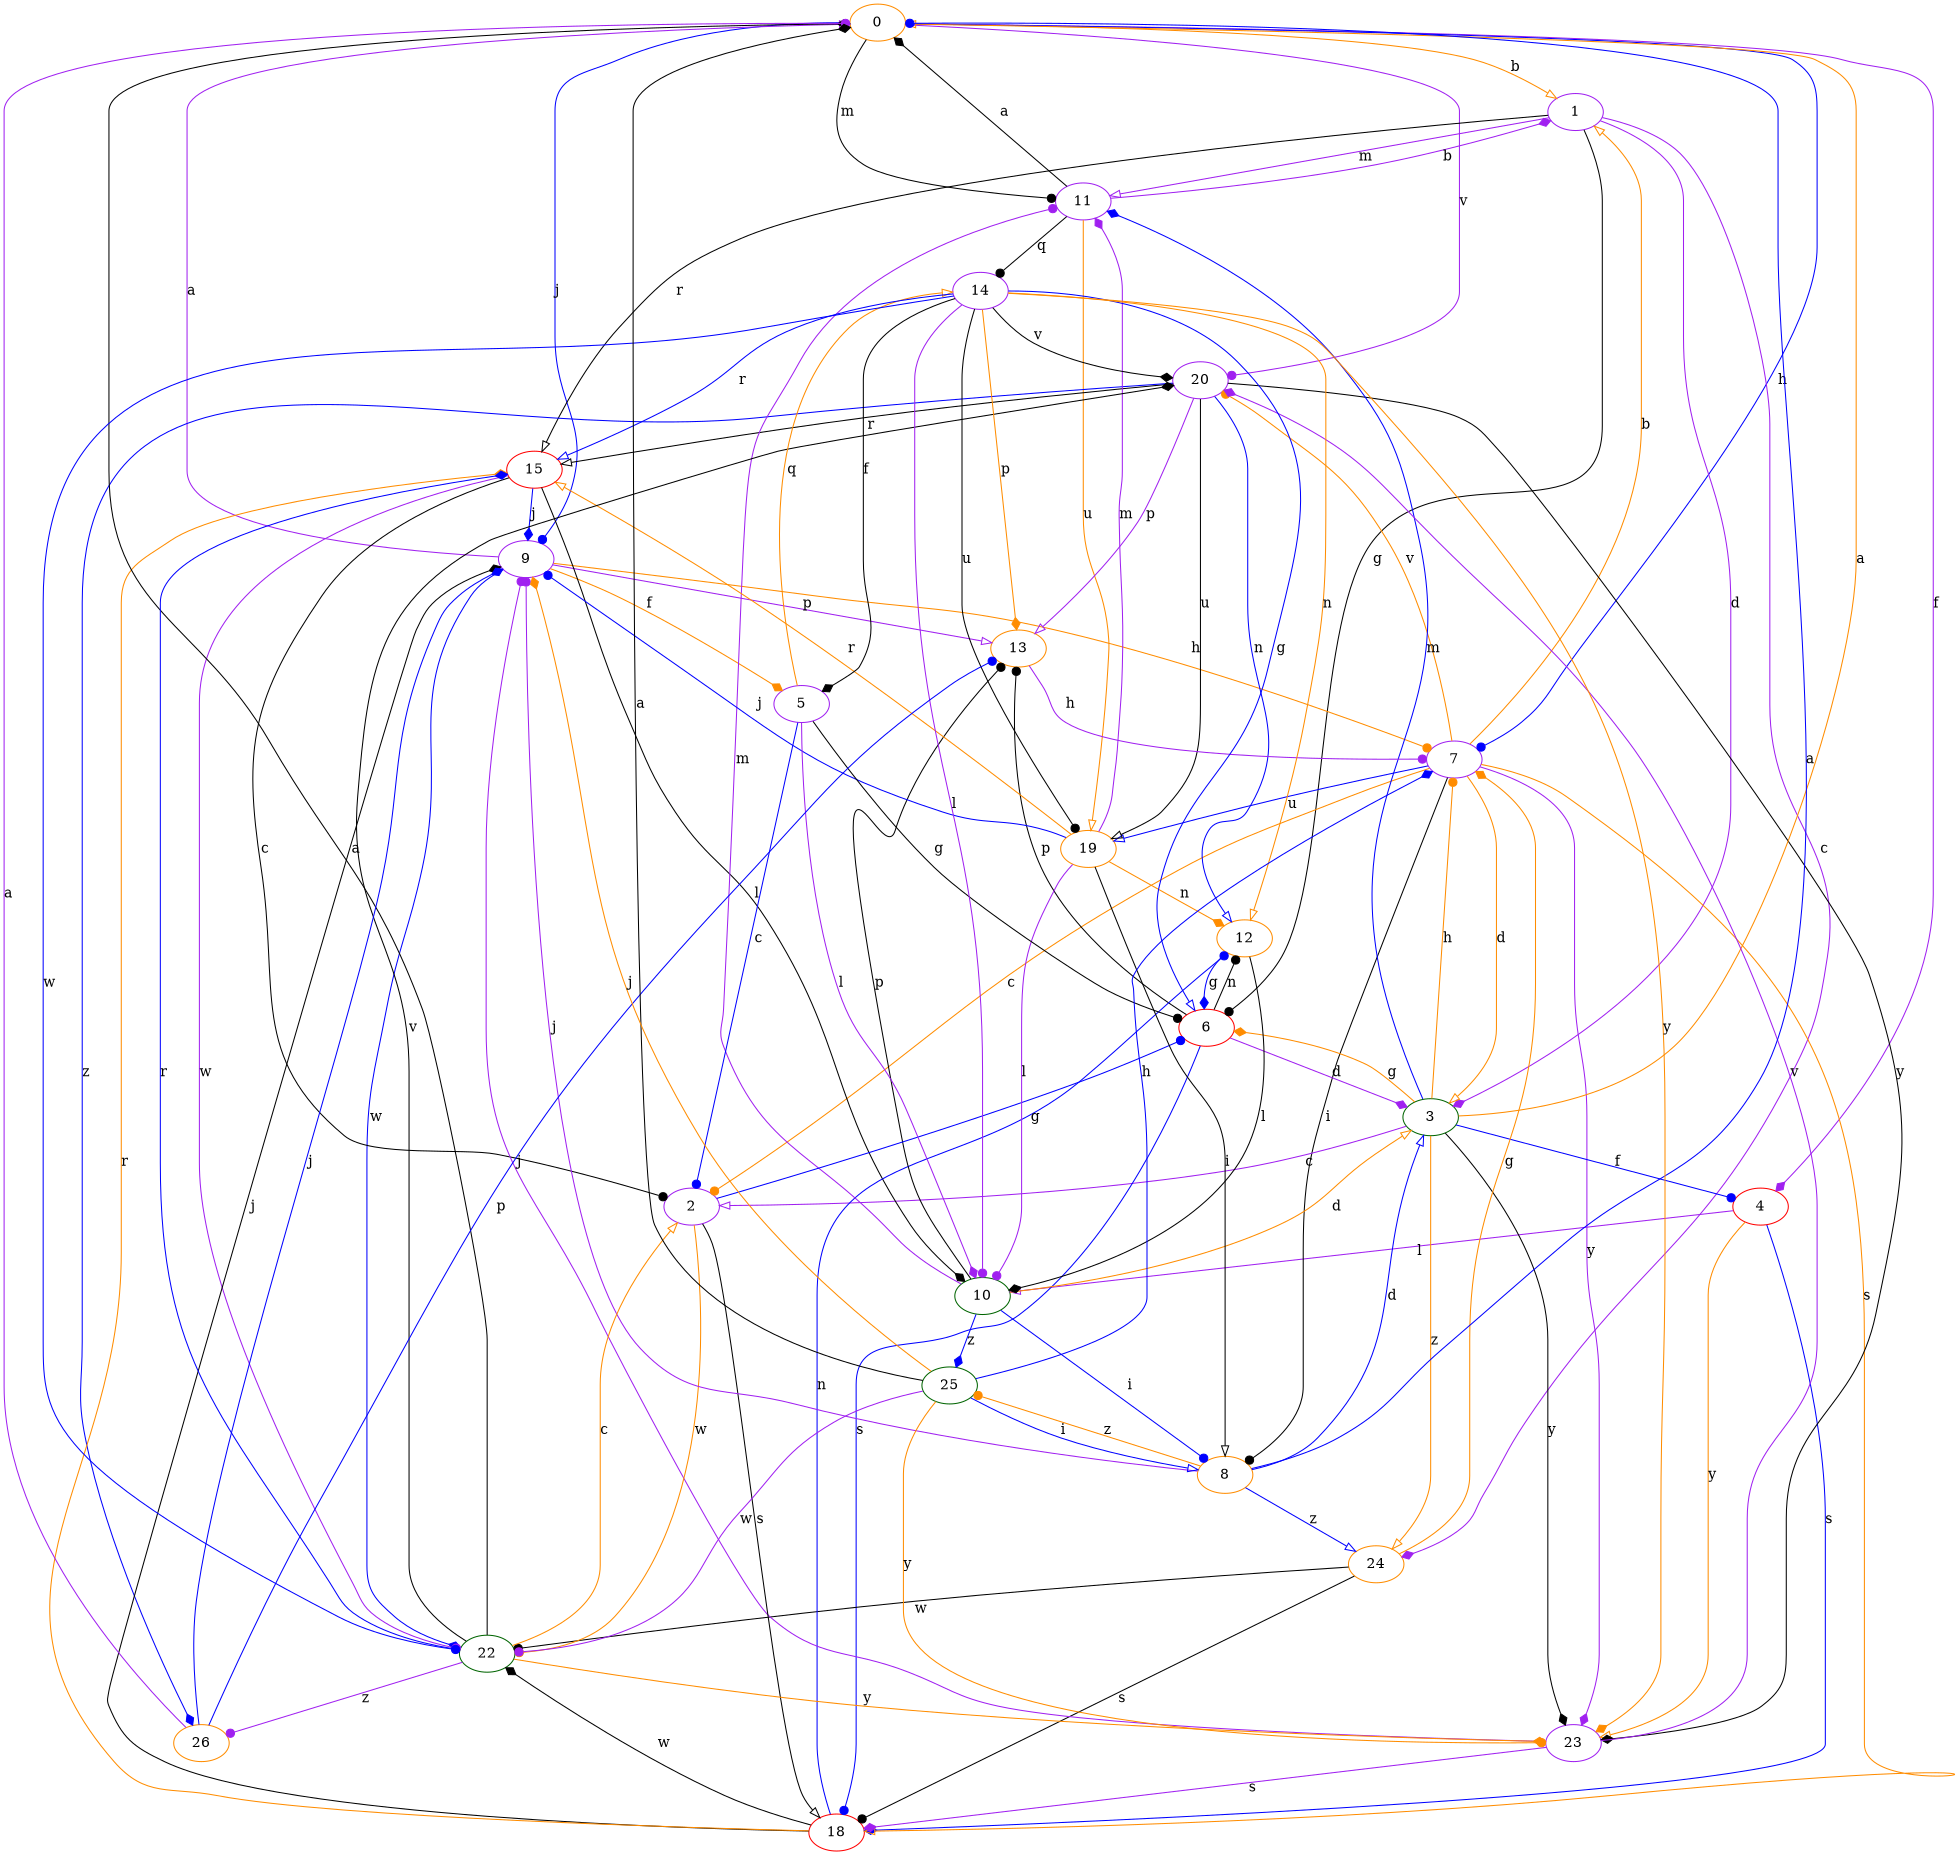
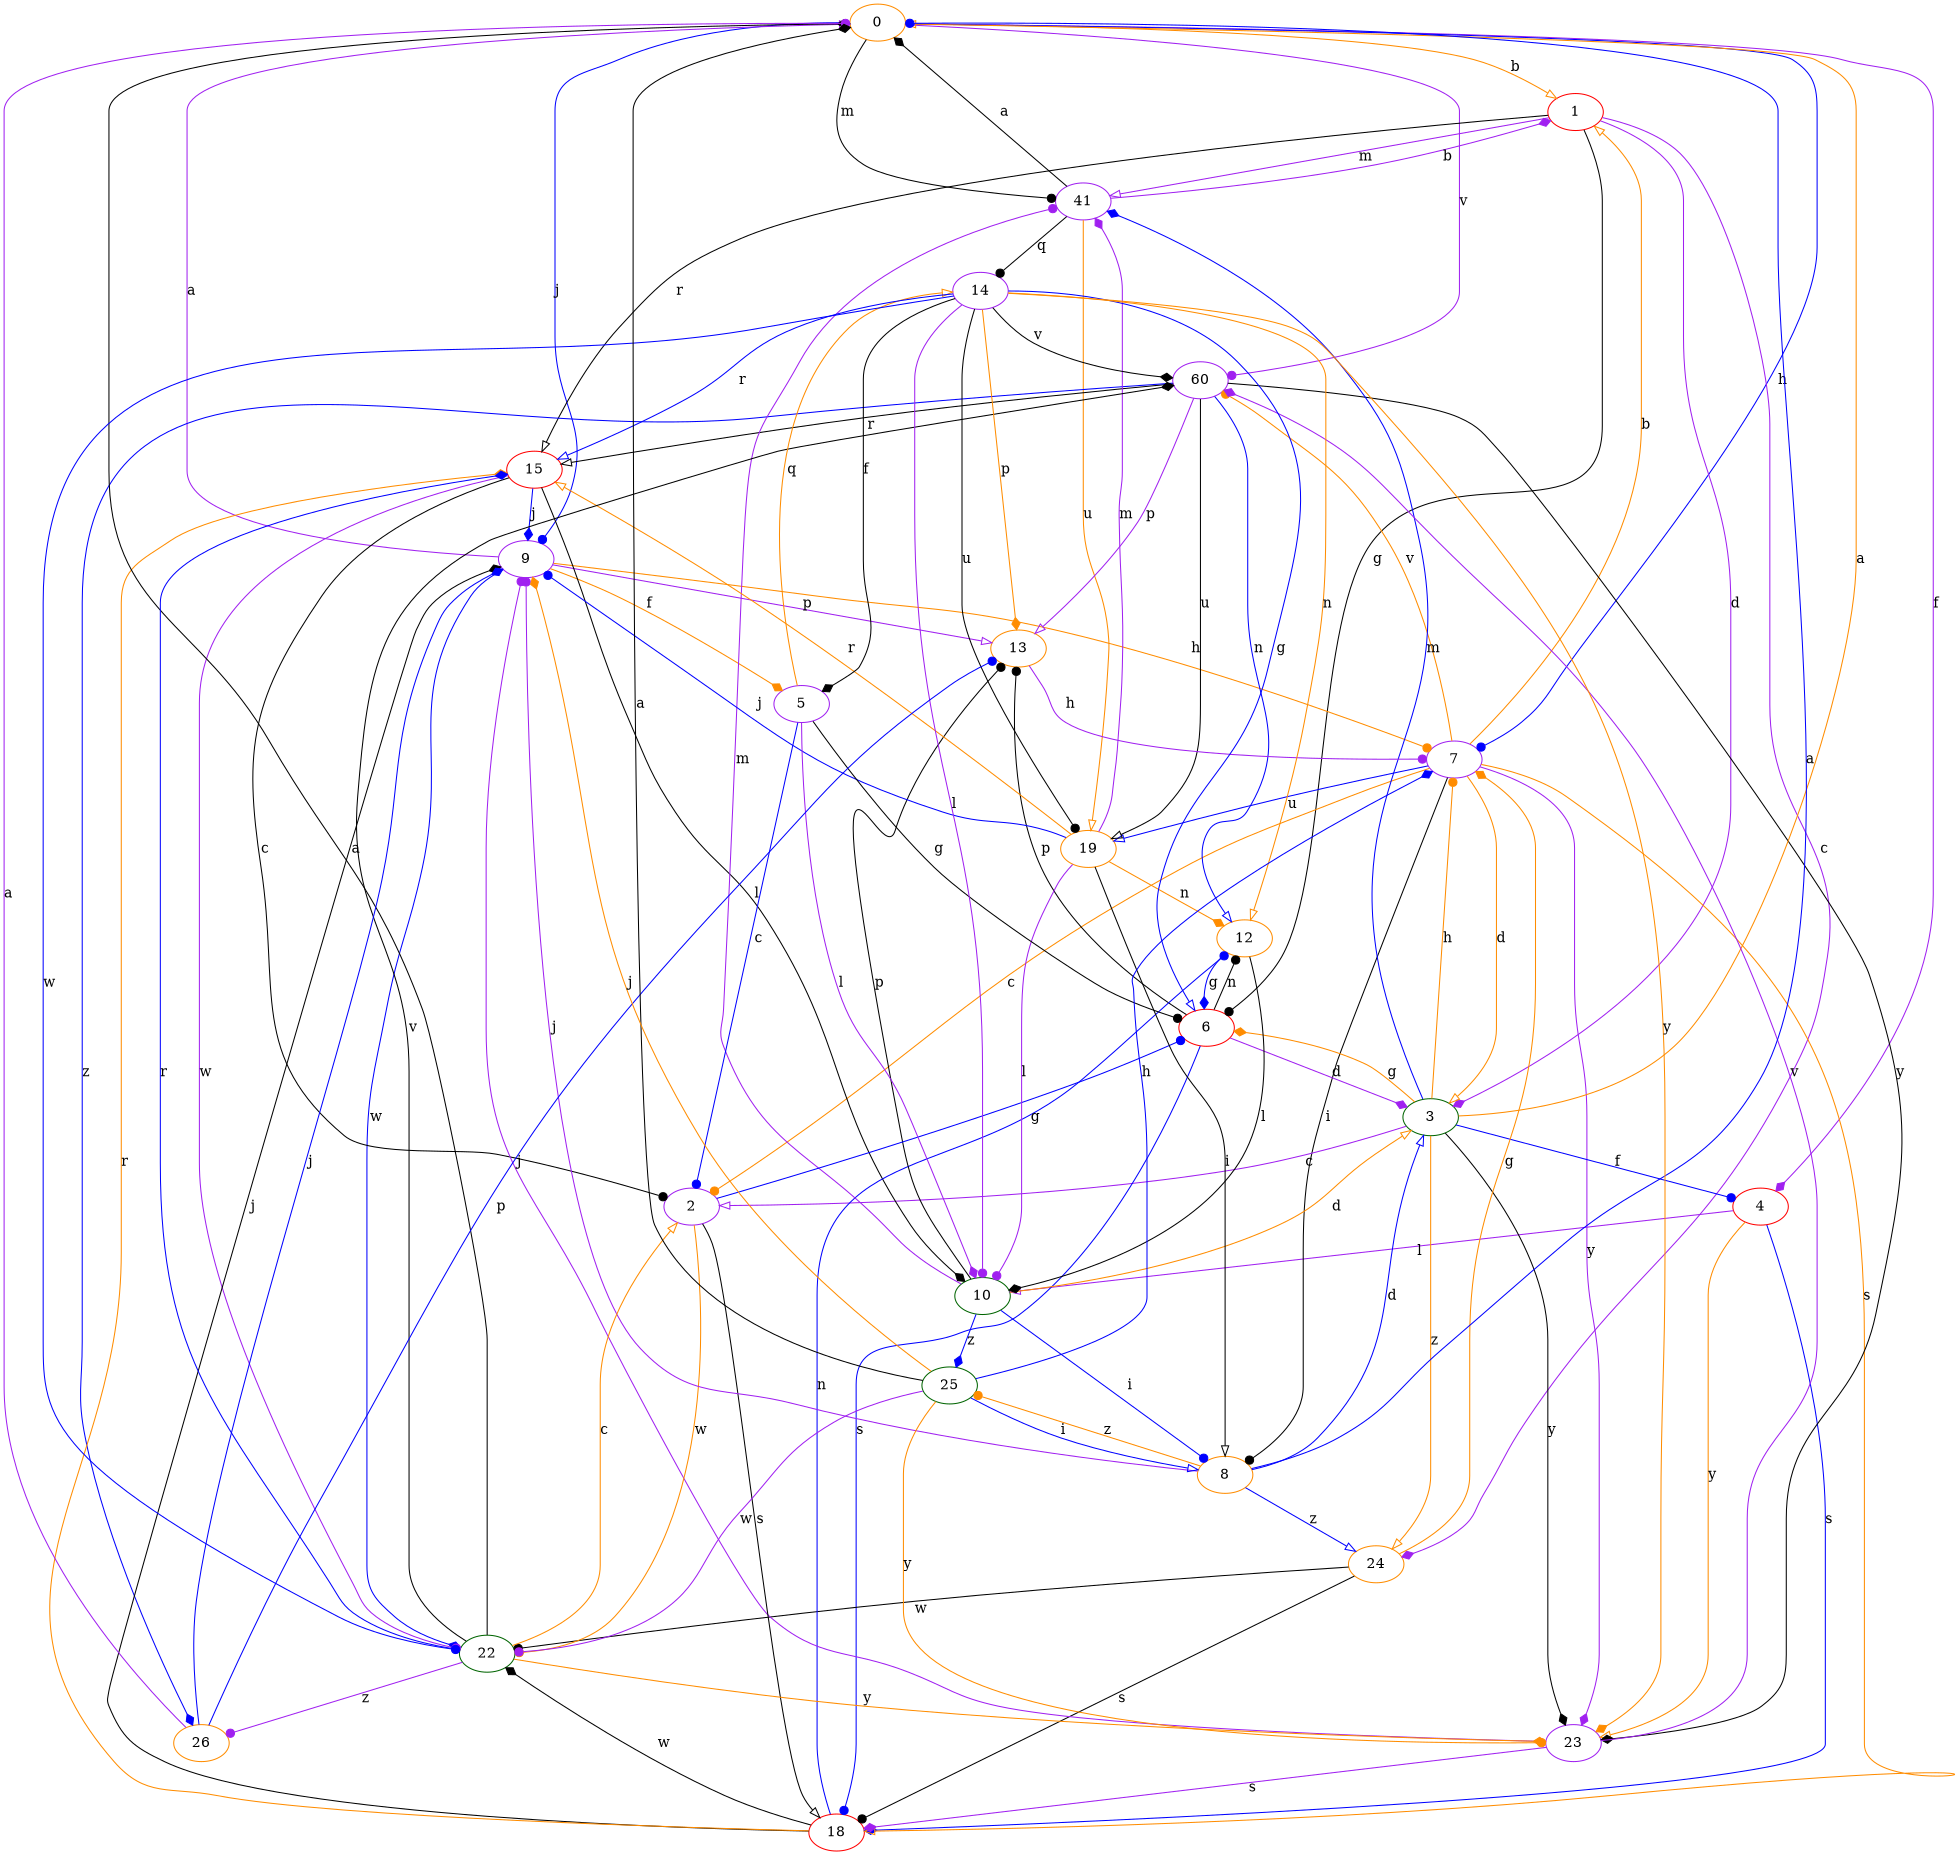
node "1": color purple -> red
node "11": label "11" -> "41"
node "20": label "20" -> "60"
